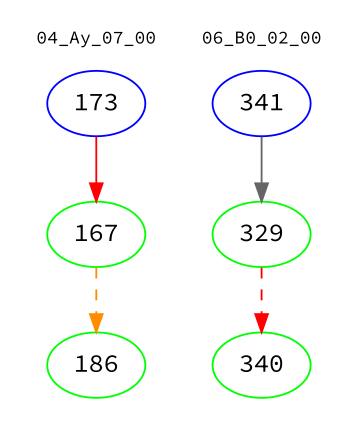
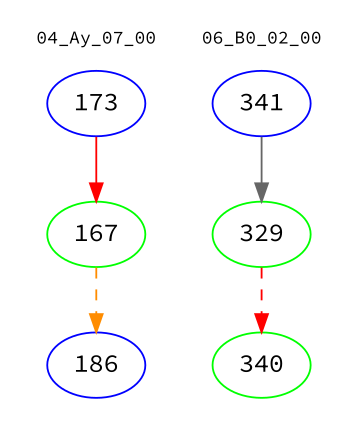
node "186": color green -> blue
